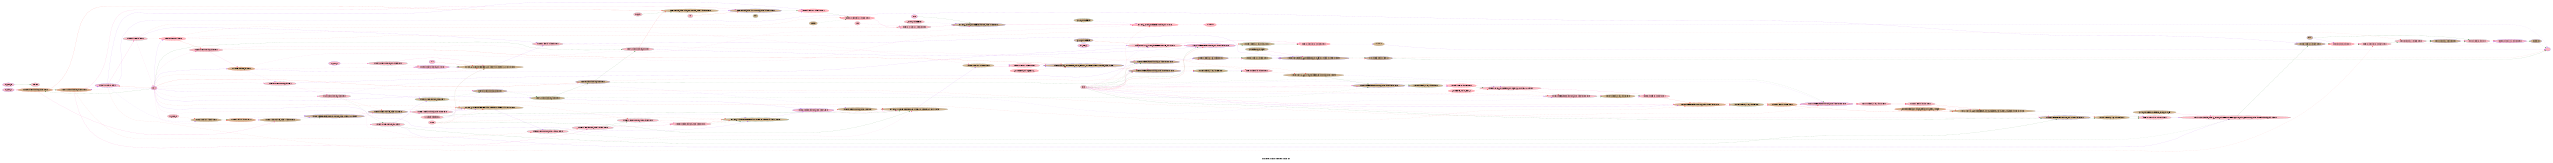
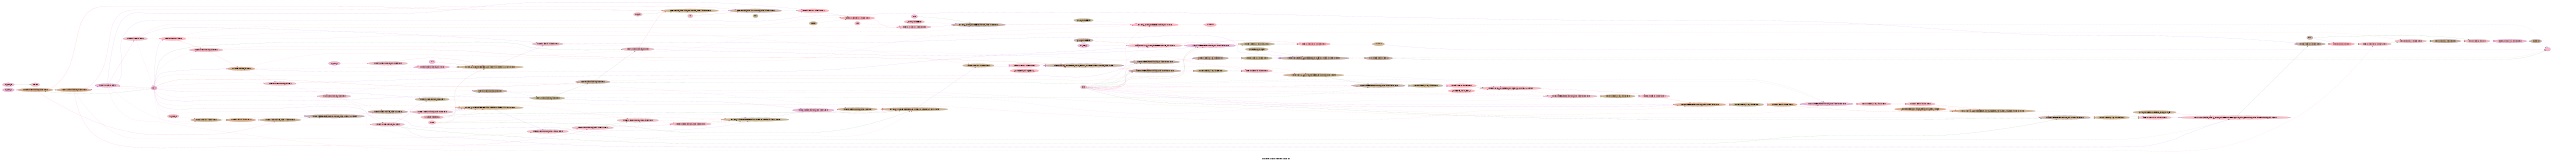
node "%t1091 = load %class.ap_uint.0** %t1066, align 8": label "%t1091 = load %class.ap_uint.0** %t1066, align 8" -> "%t1091 = load %class.ap_uint.8** %t1066, align 8"
